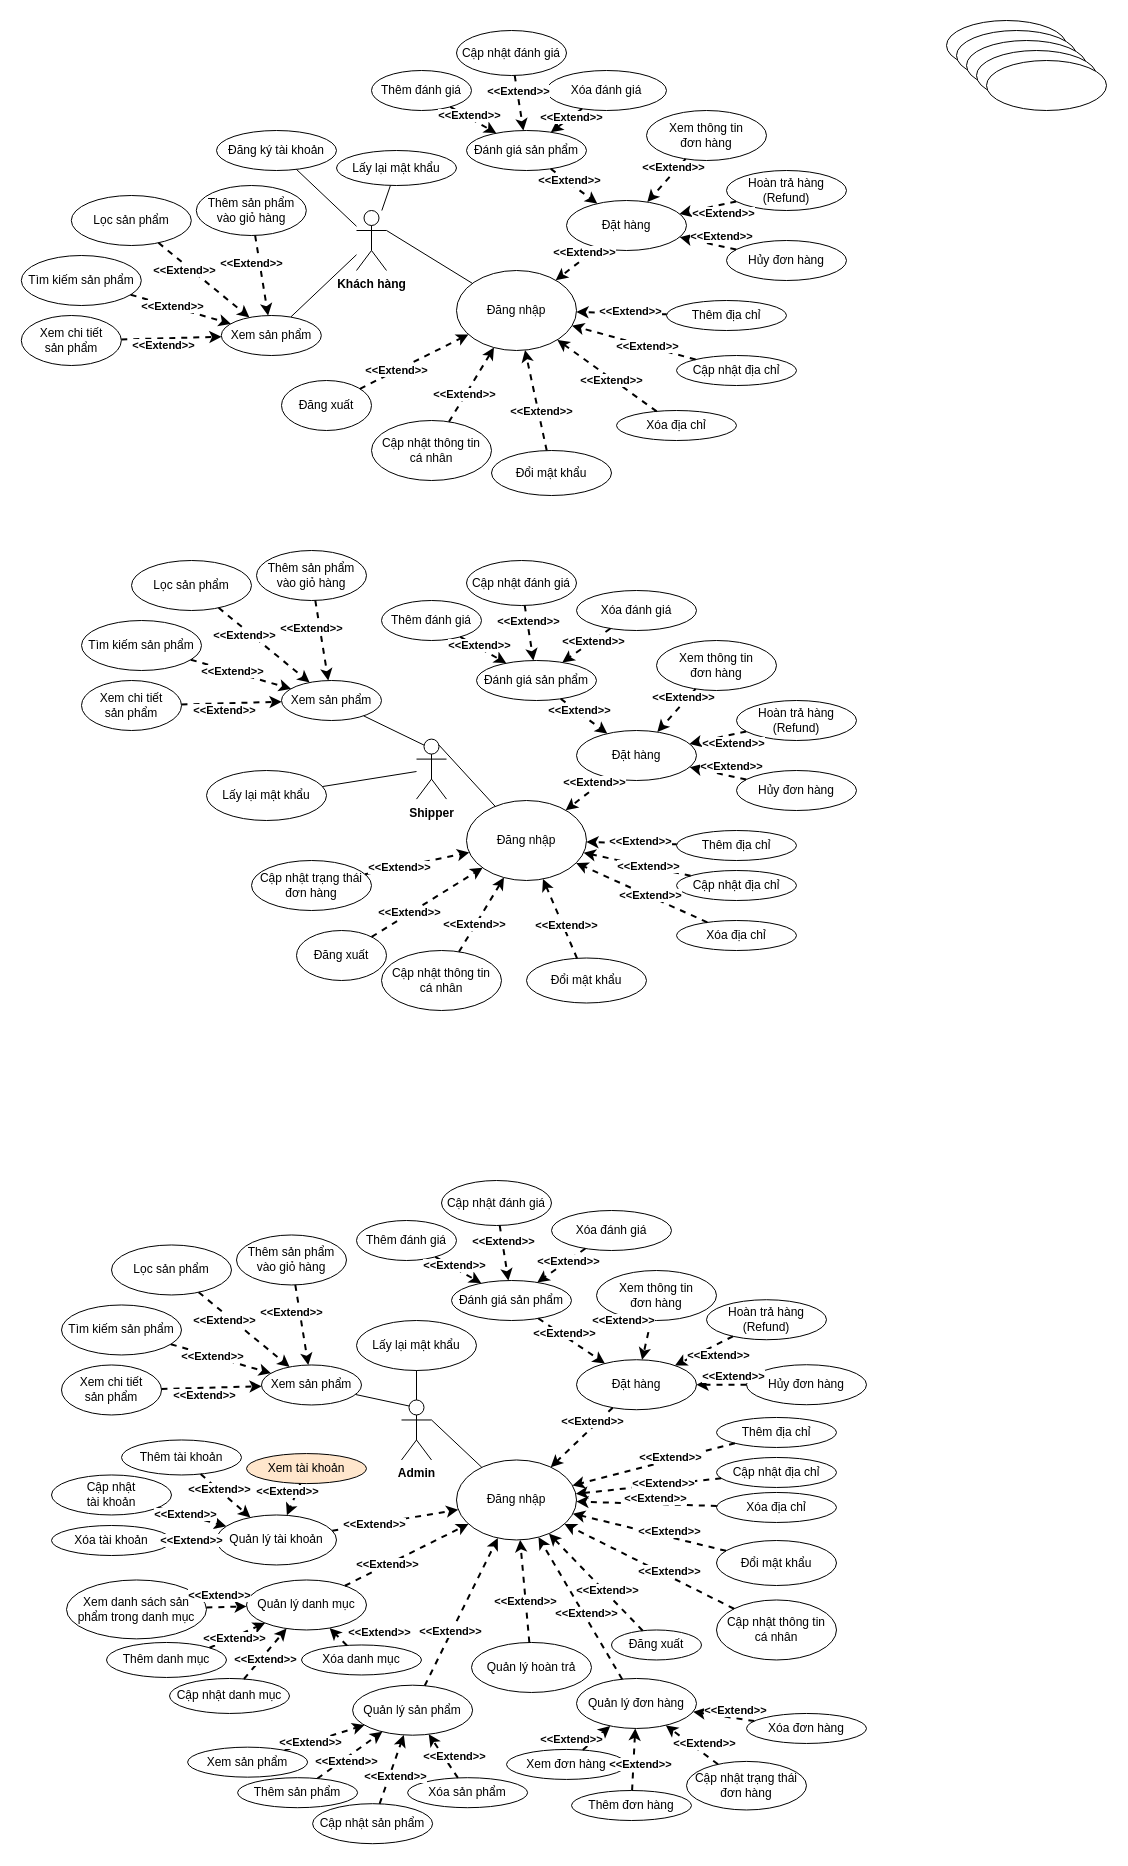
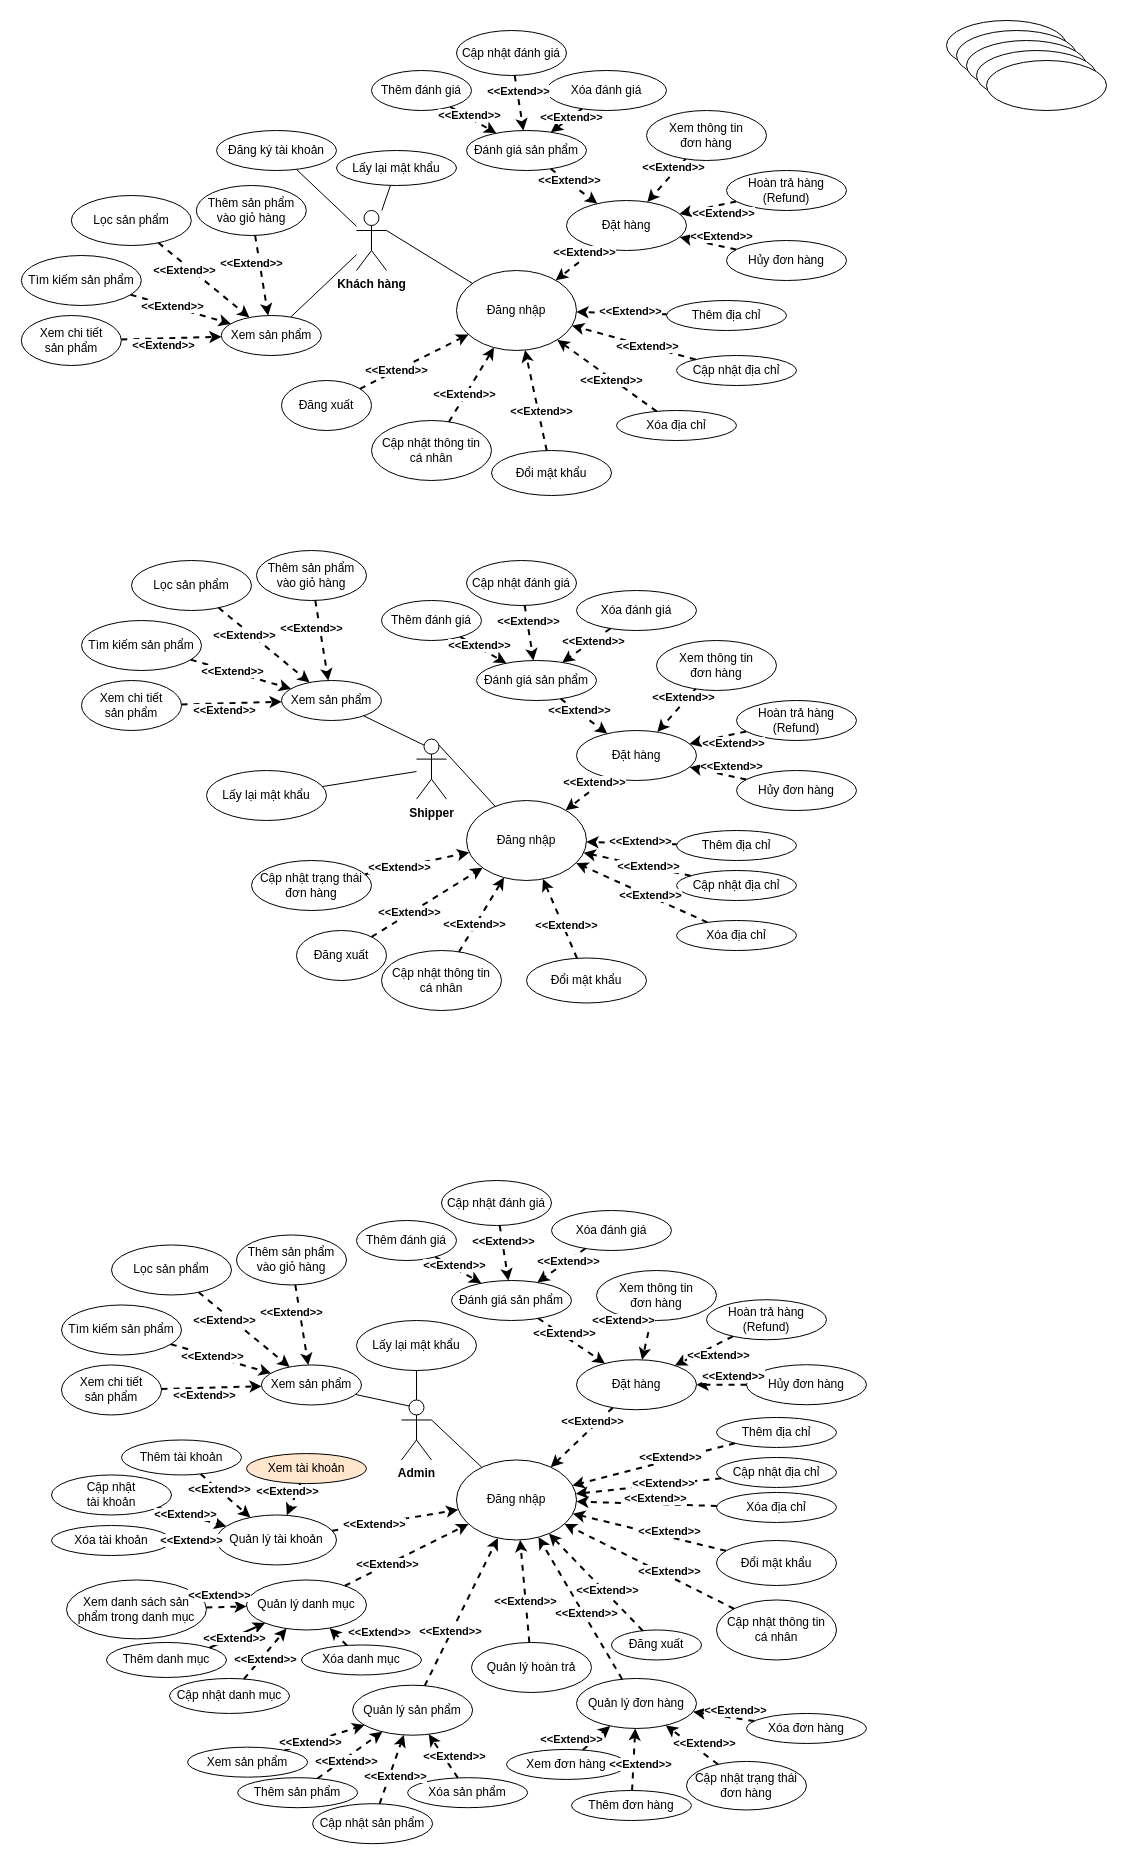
edge "Thêm danh mục" -> "Quản lý danh mục": style dashed -> solid
